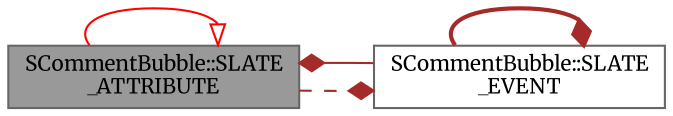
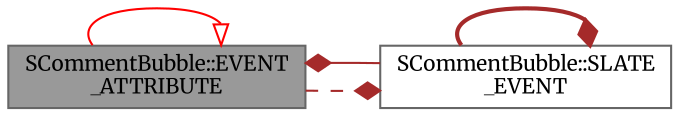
node "SCommentBubble::SLATE _ATTRIBUTE": label "SCommentBubble::SLATE _ATTRIBUTE" -> "SCommentBubble::EVENT _ATTRIBUTE"
